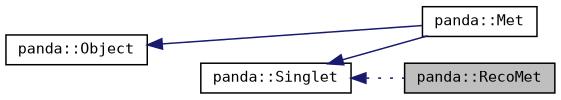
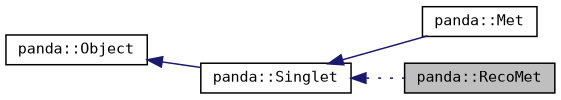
edge "panda::Met" -> "panda::Object": now "panda::Singlet" -> "panda::Object"
